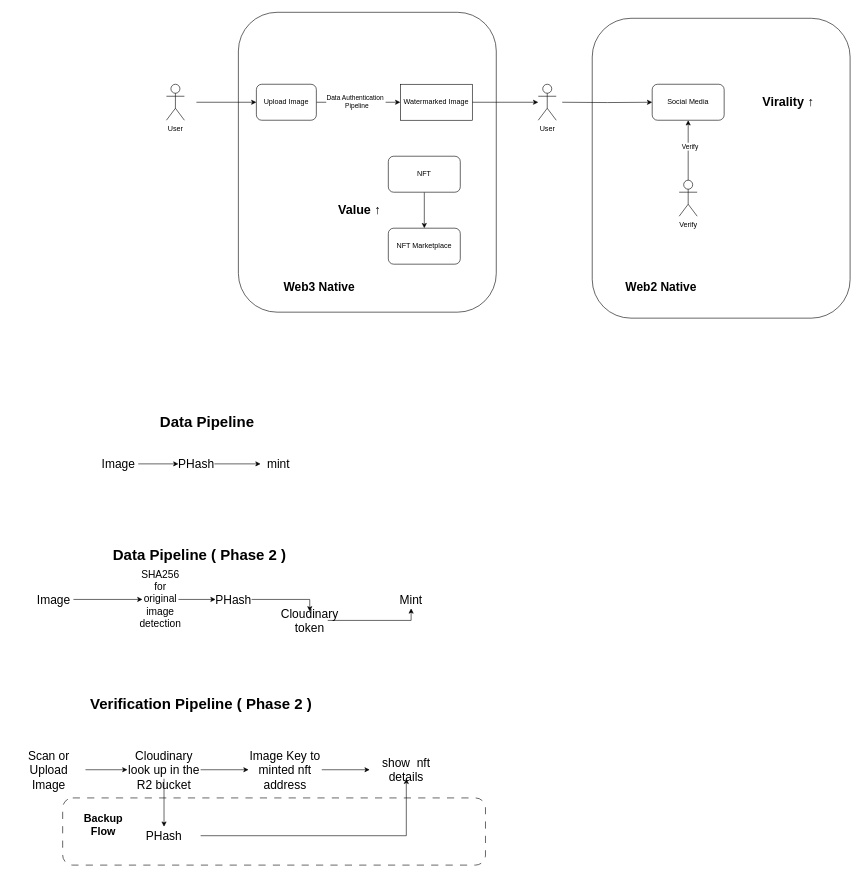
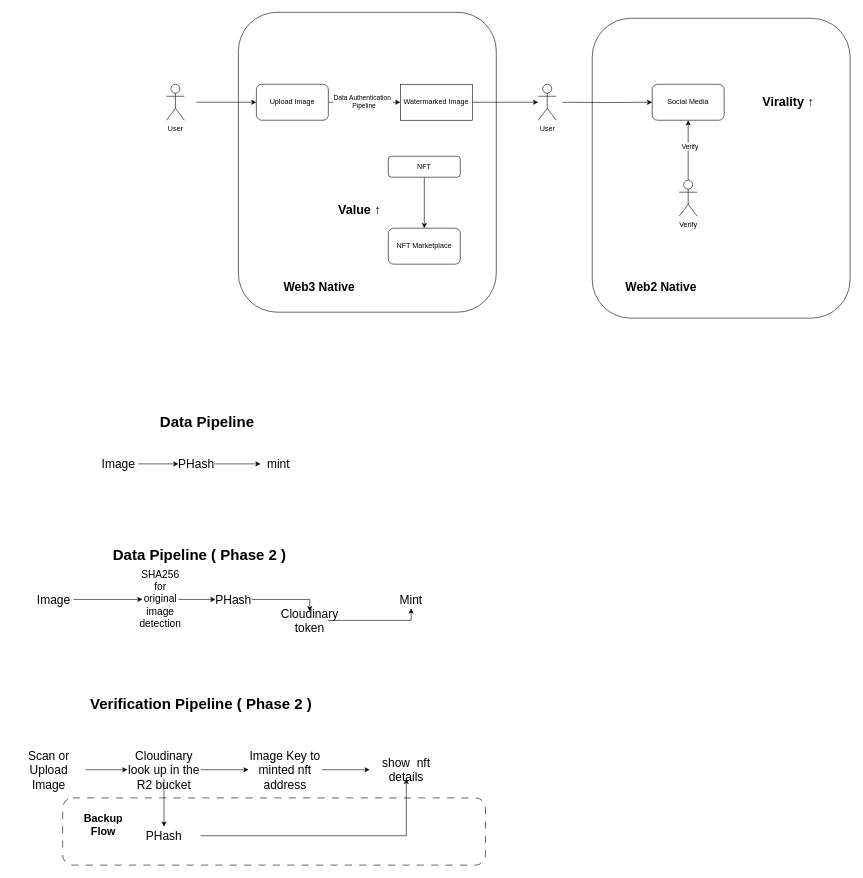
node "Upload Image": size 60x36 -> 72x36
node "NFT": size 72x36 -> 72x21
